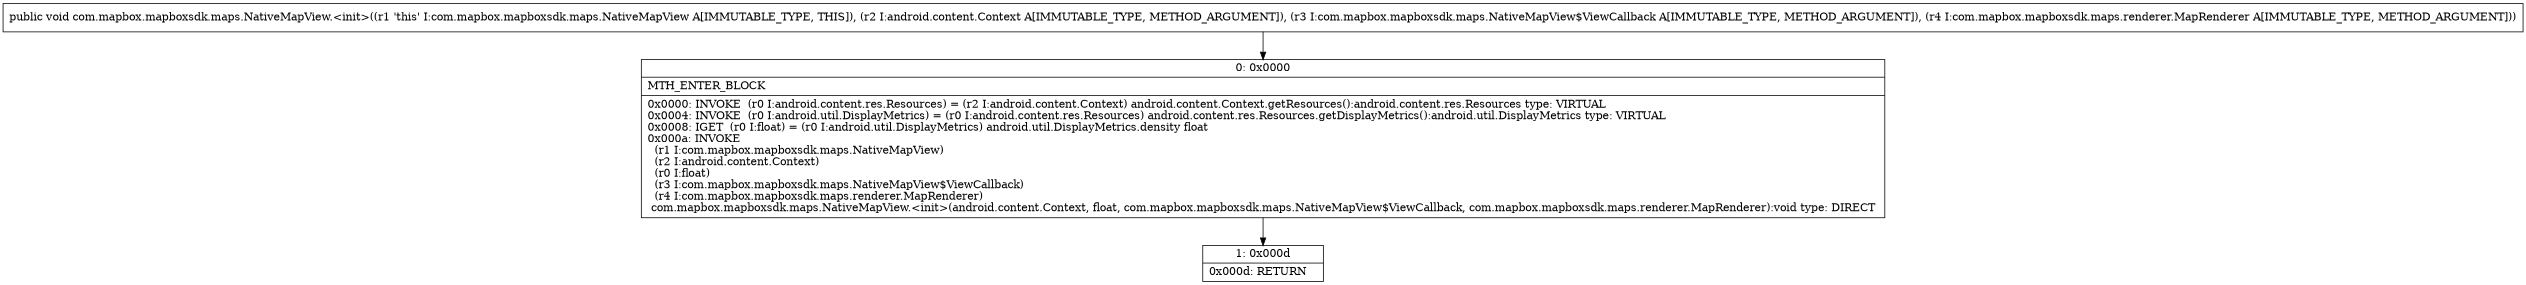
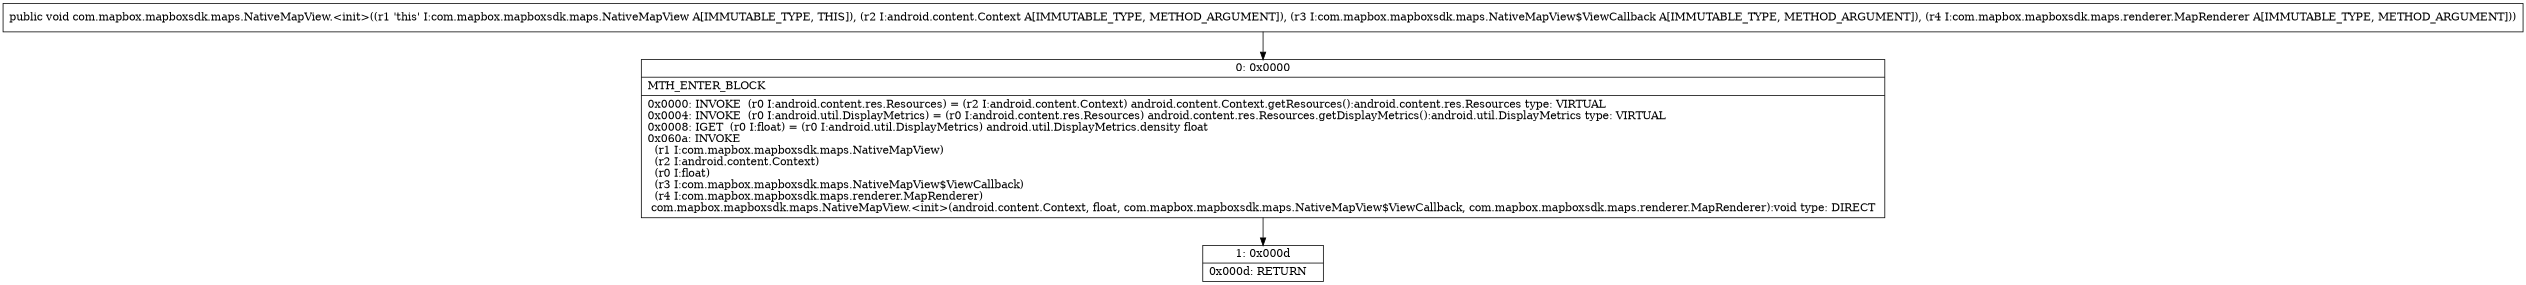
node "0: 0x0000": text "0x000a: INVOKE" -> "0x060a: INVOKE"
